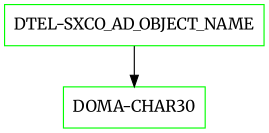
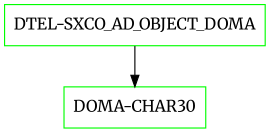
node "DTEL-SXCO_AD_OBJECT_NAME": label "DTEL-SXCO_AD_OBJECT_NAME" -> "DTEL-SXCO_AD_OBJECT_DOMA"
